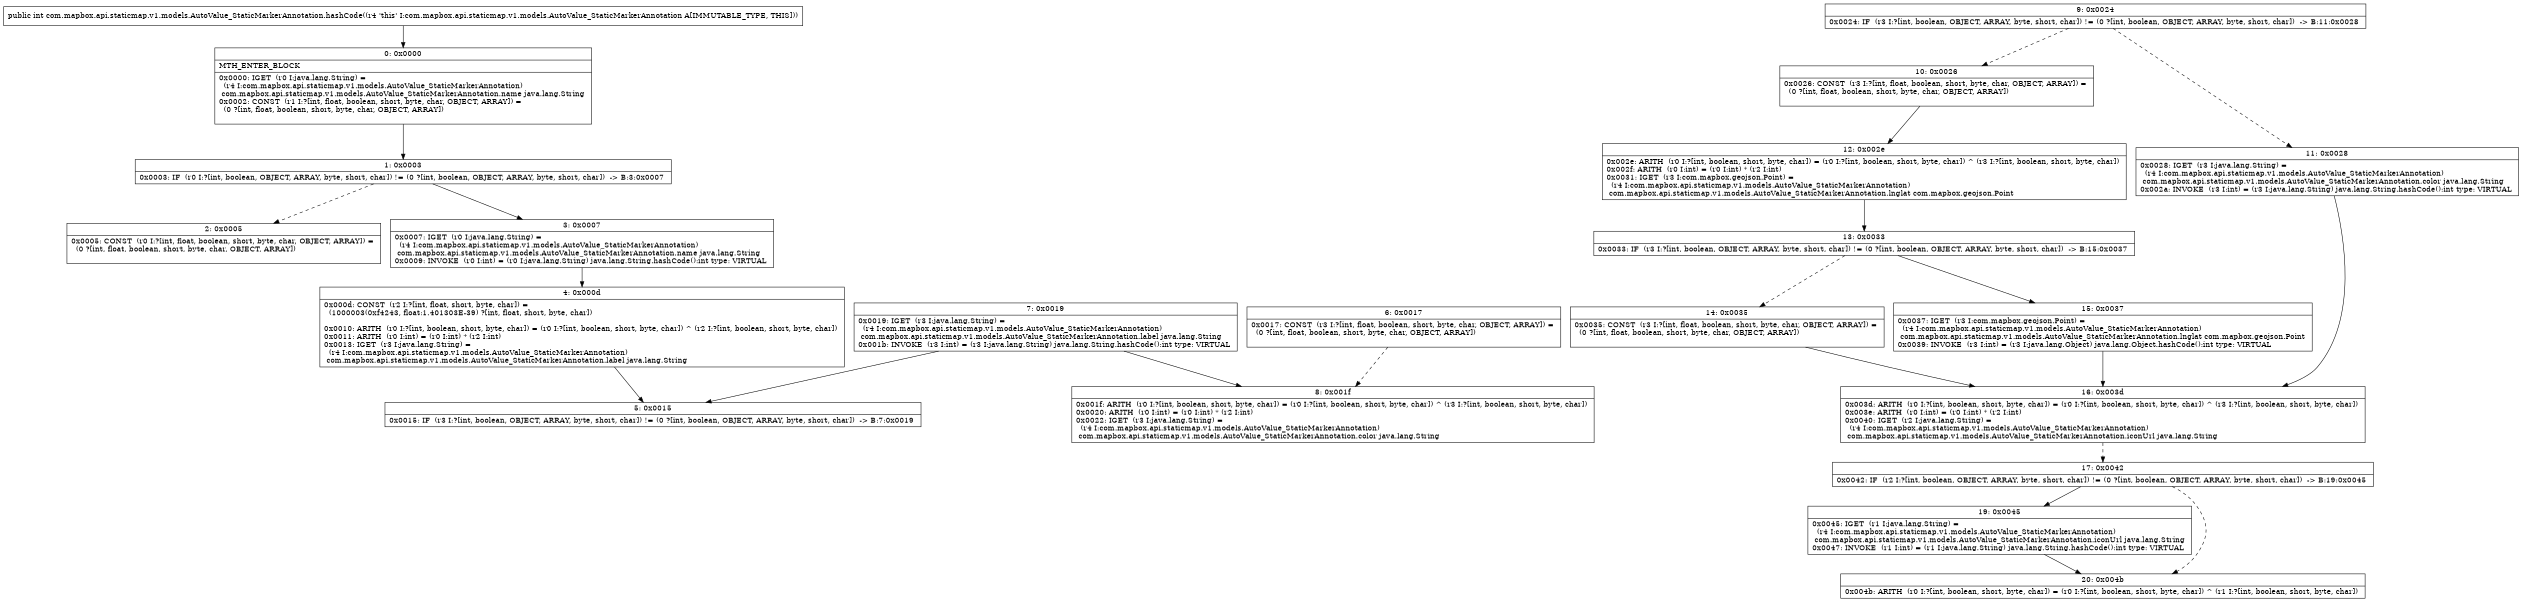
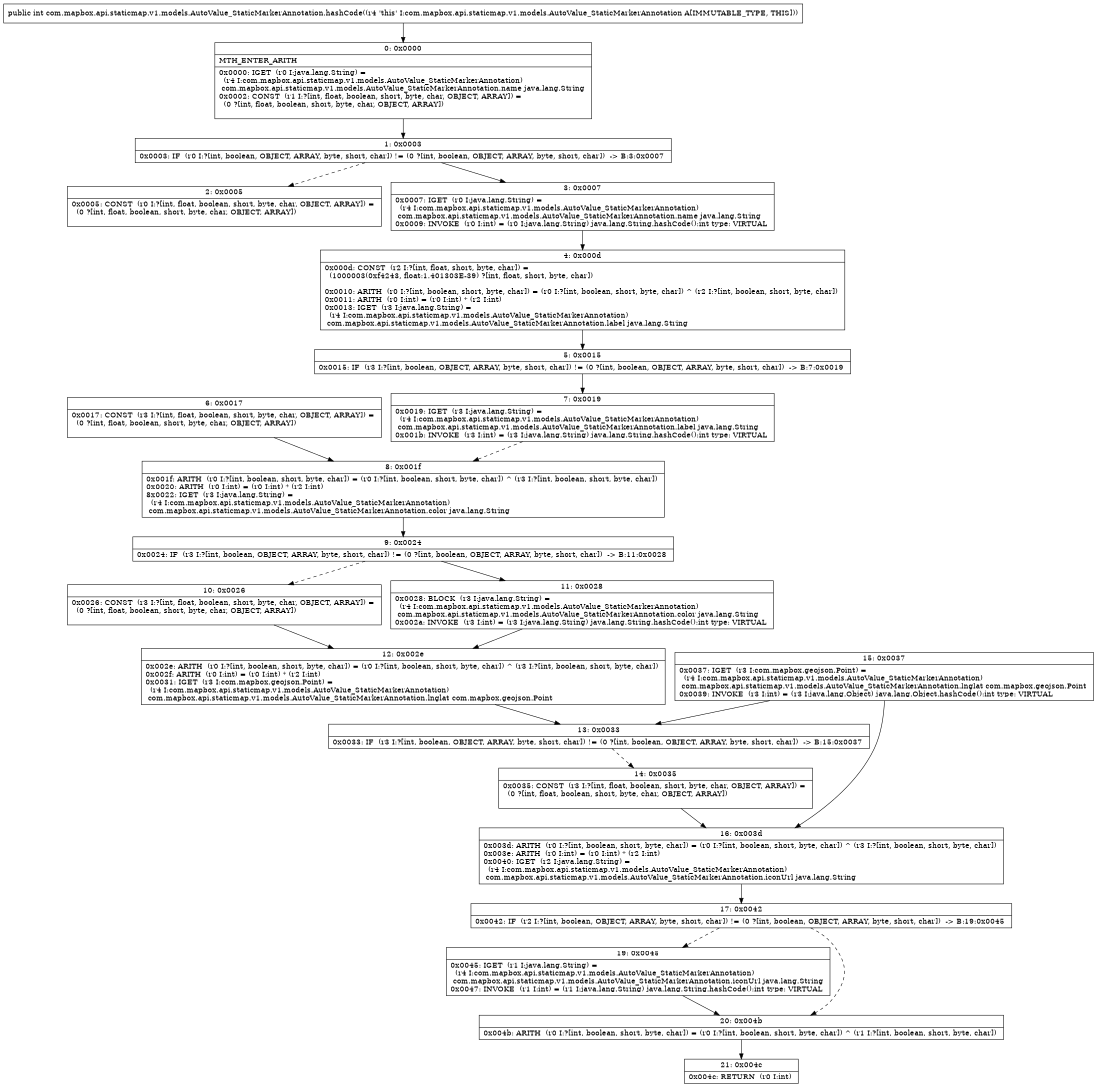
node "0: 0x0000": text "MTH_ENTER_BLOCK" -> "MTH_ENTER_ARITH"
edge "9: 0x0024" -> "11: 0x0028": style dashed -> solid
node "11: 0x0028": text "0x0028: IGET  (r3 I:java.lang.String) =" -> "0x0028: BLOCK  (r3 I:java.lang.String) ="
edge "13: 0x0033" -> "15: 0x0037": reversed
edge "11: 0x0028" -> "16: 0x003d": now "11: 0x0028" -> "12: 0x002e"
edge "6: 0x0017" -> "8: 0x001f": style dashed -> solid
edge "7: 0x0019" -> "8: 0x001f": style solid -> dashed
edge "7: 0x0019" -> "5: 0x0015": reversed
node "8: 0x001f": text "0x0022: IGET  (r3 I:java.lang.String) =" -> "8x0022: IGET  (r3 I:java.lang.String) ="
edge "16: 0x003d" -> "17: 0x0042": style dashed -> solid
edge "17: 0x0042" -> "19: 0x0045": style solid -> dashed
edge "8: 0x001f" -> "9: 0x0024": added
node "21: 0x004c": added
